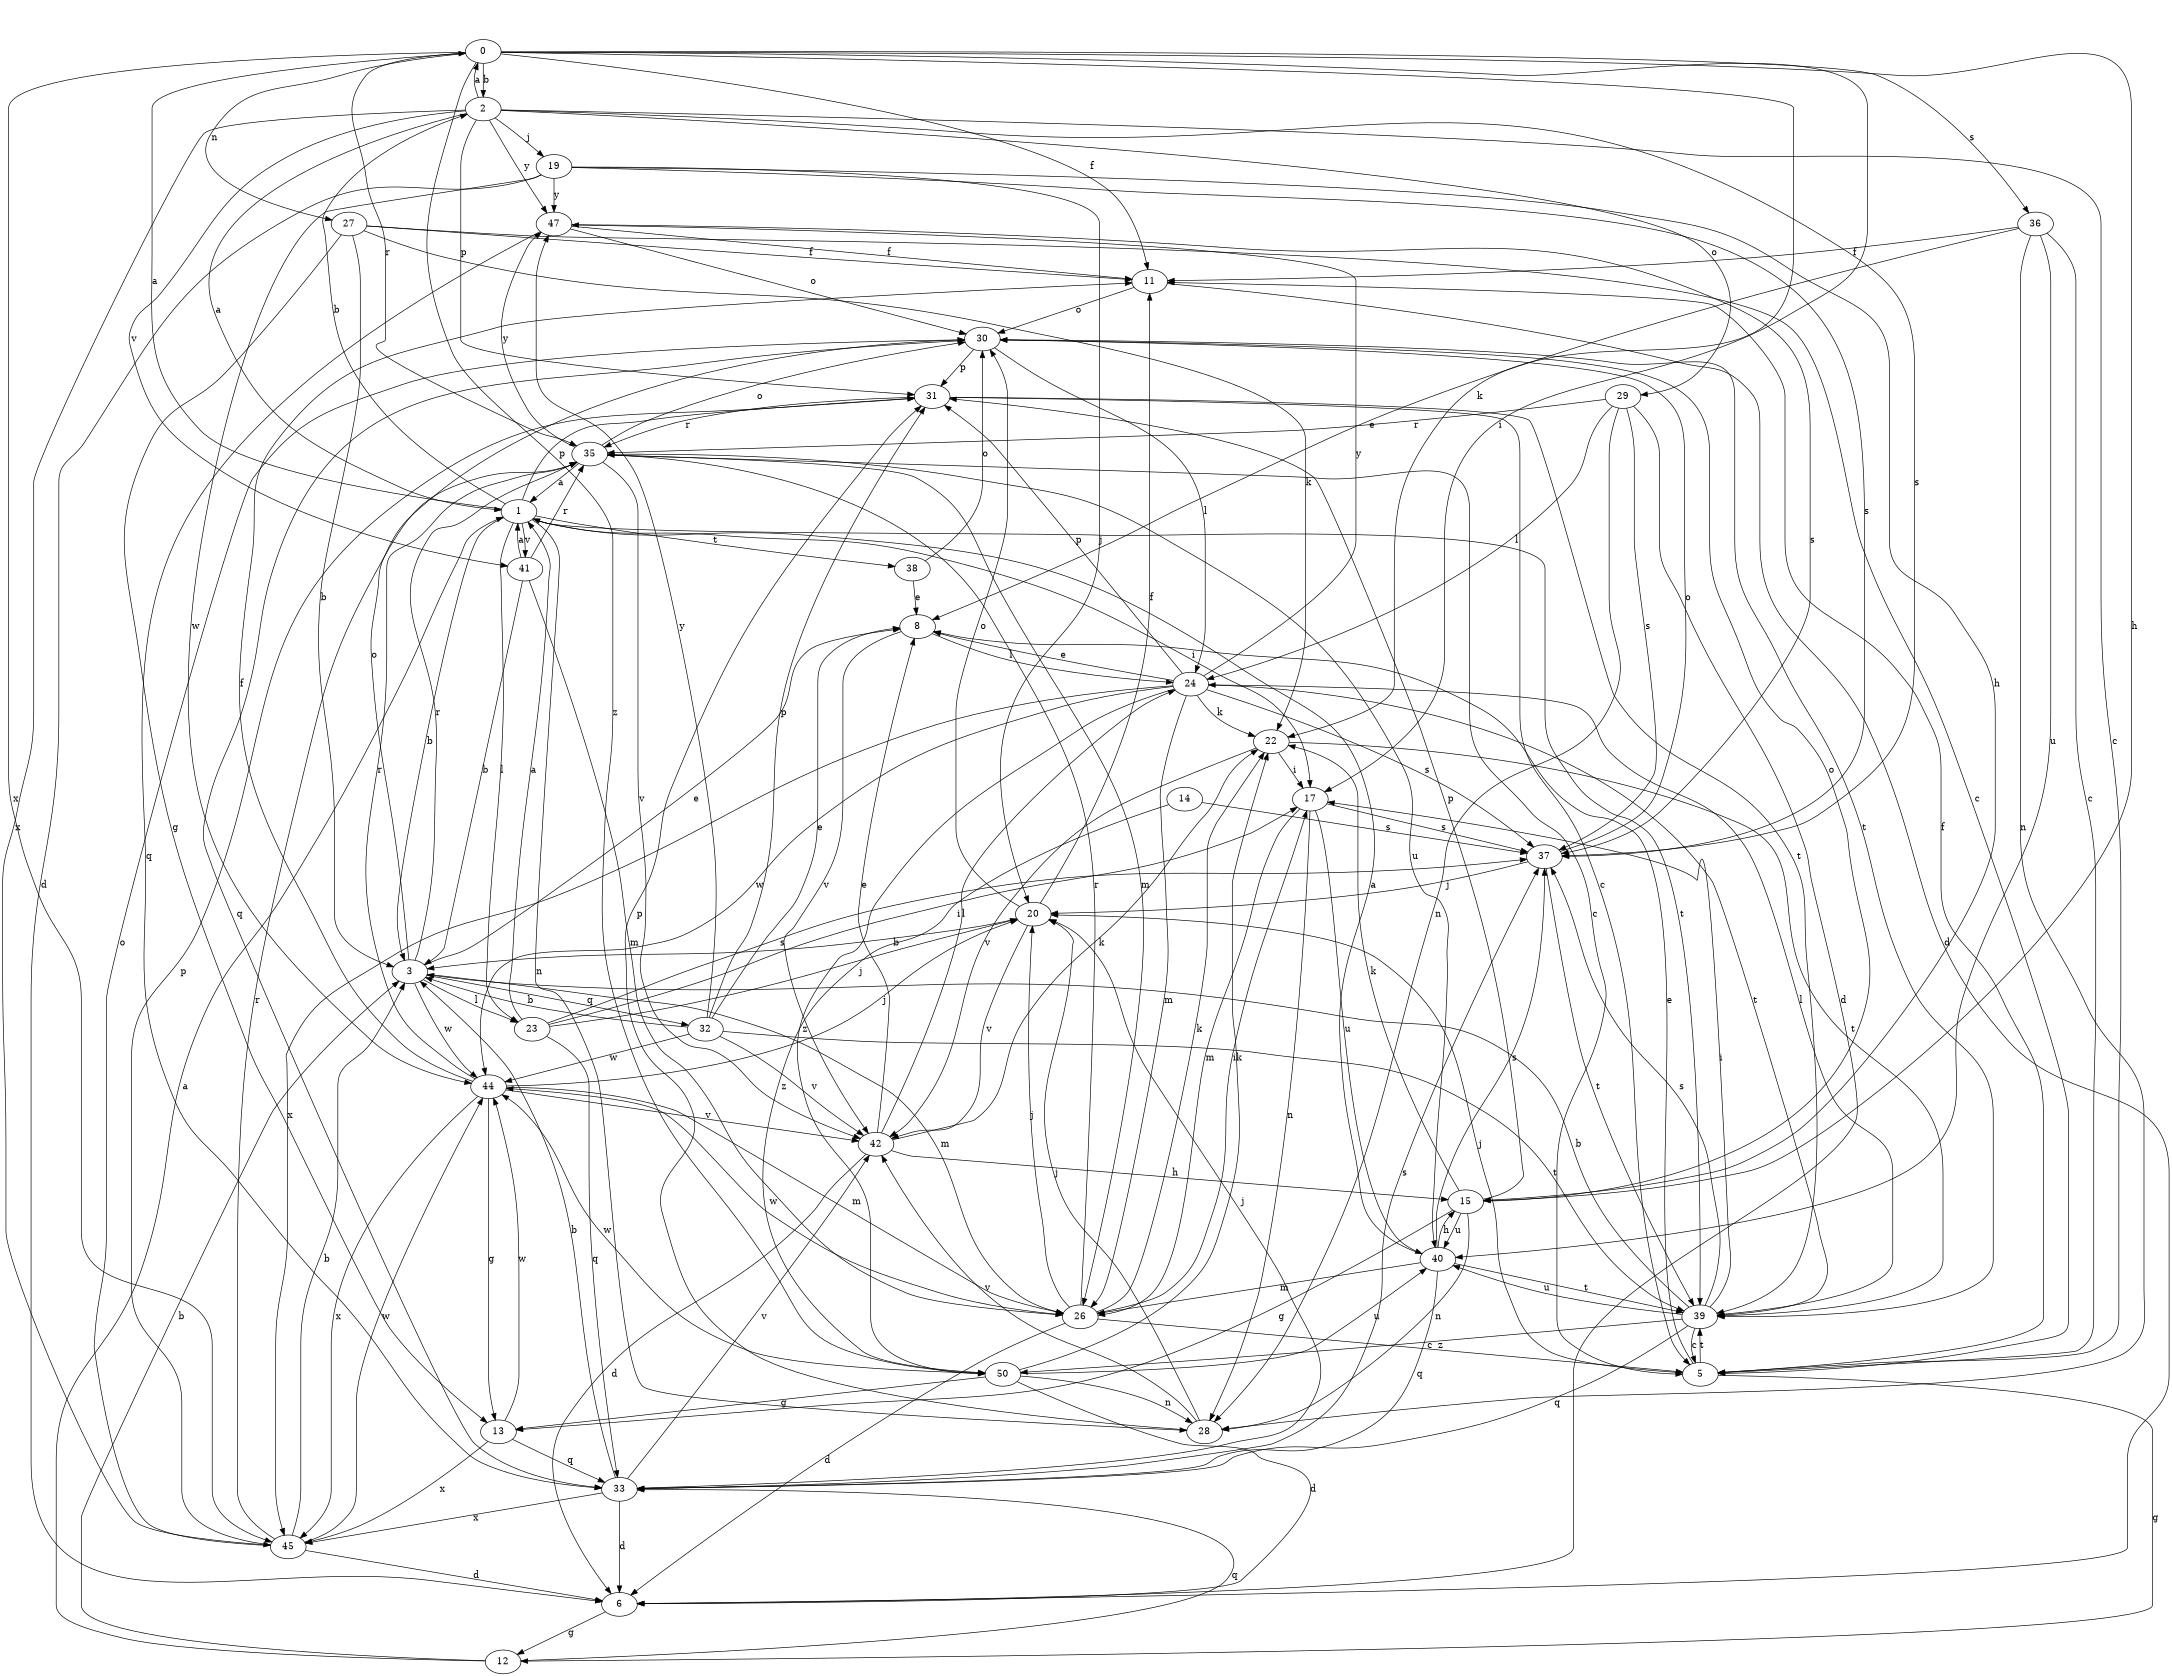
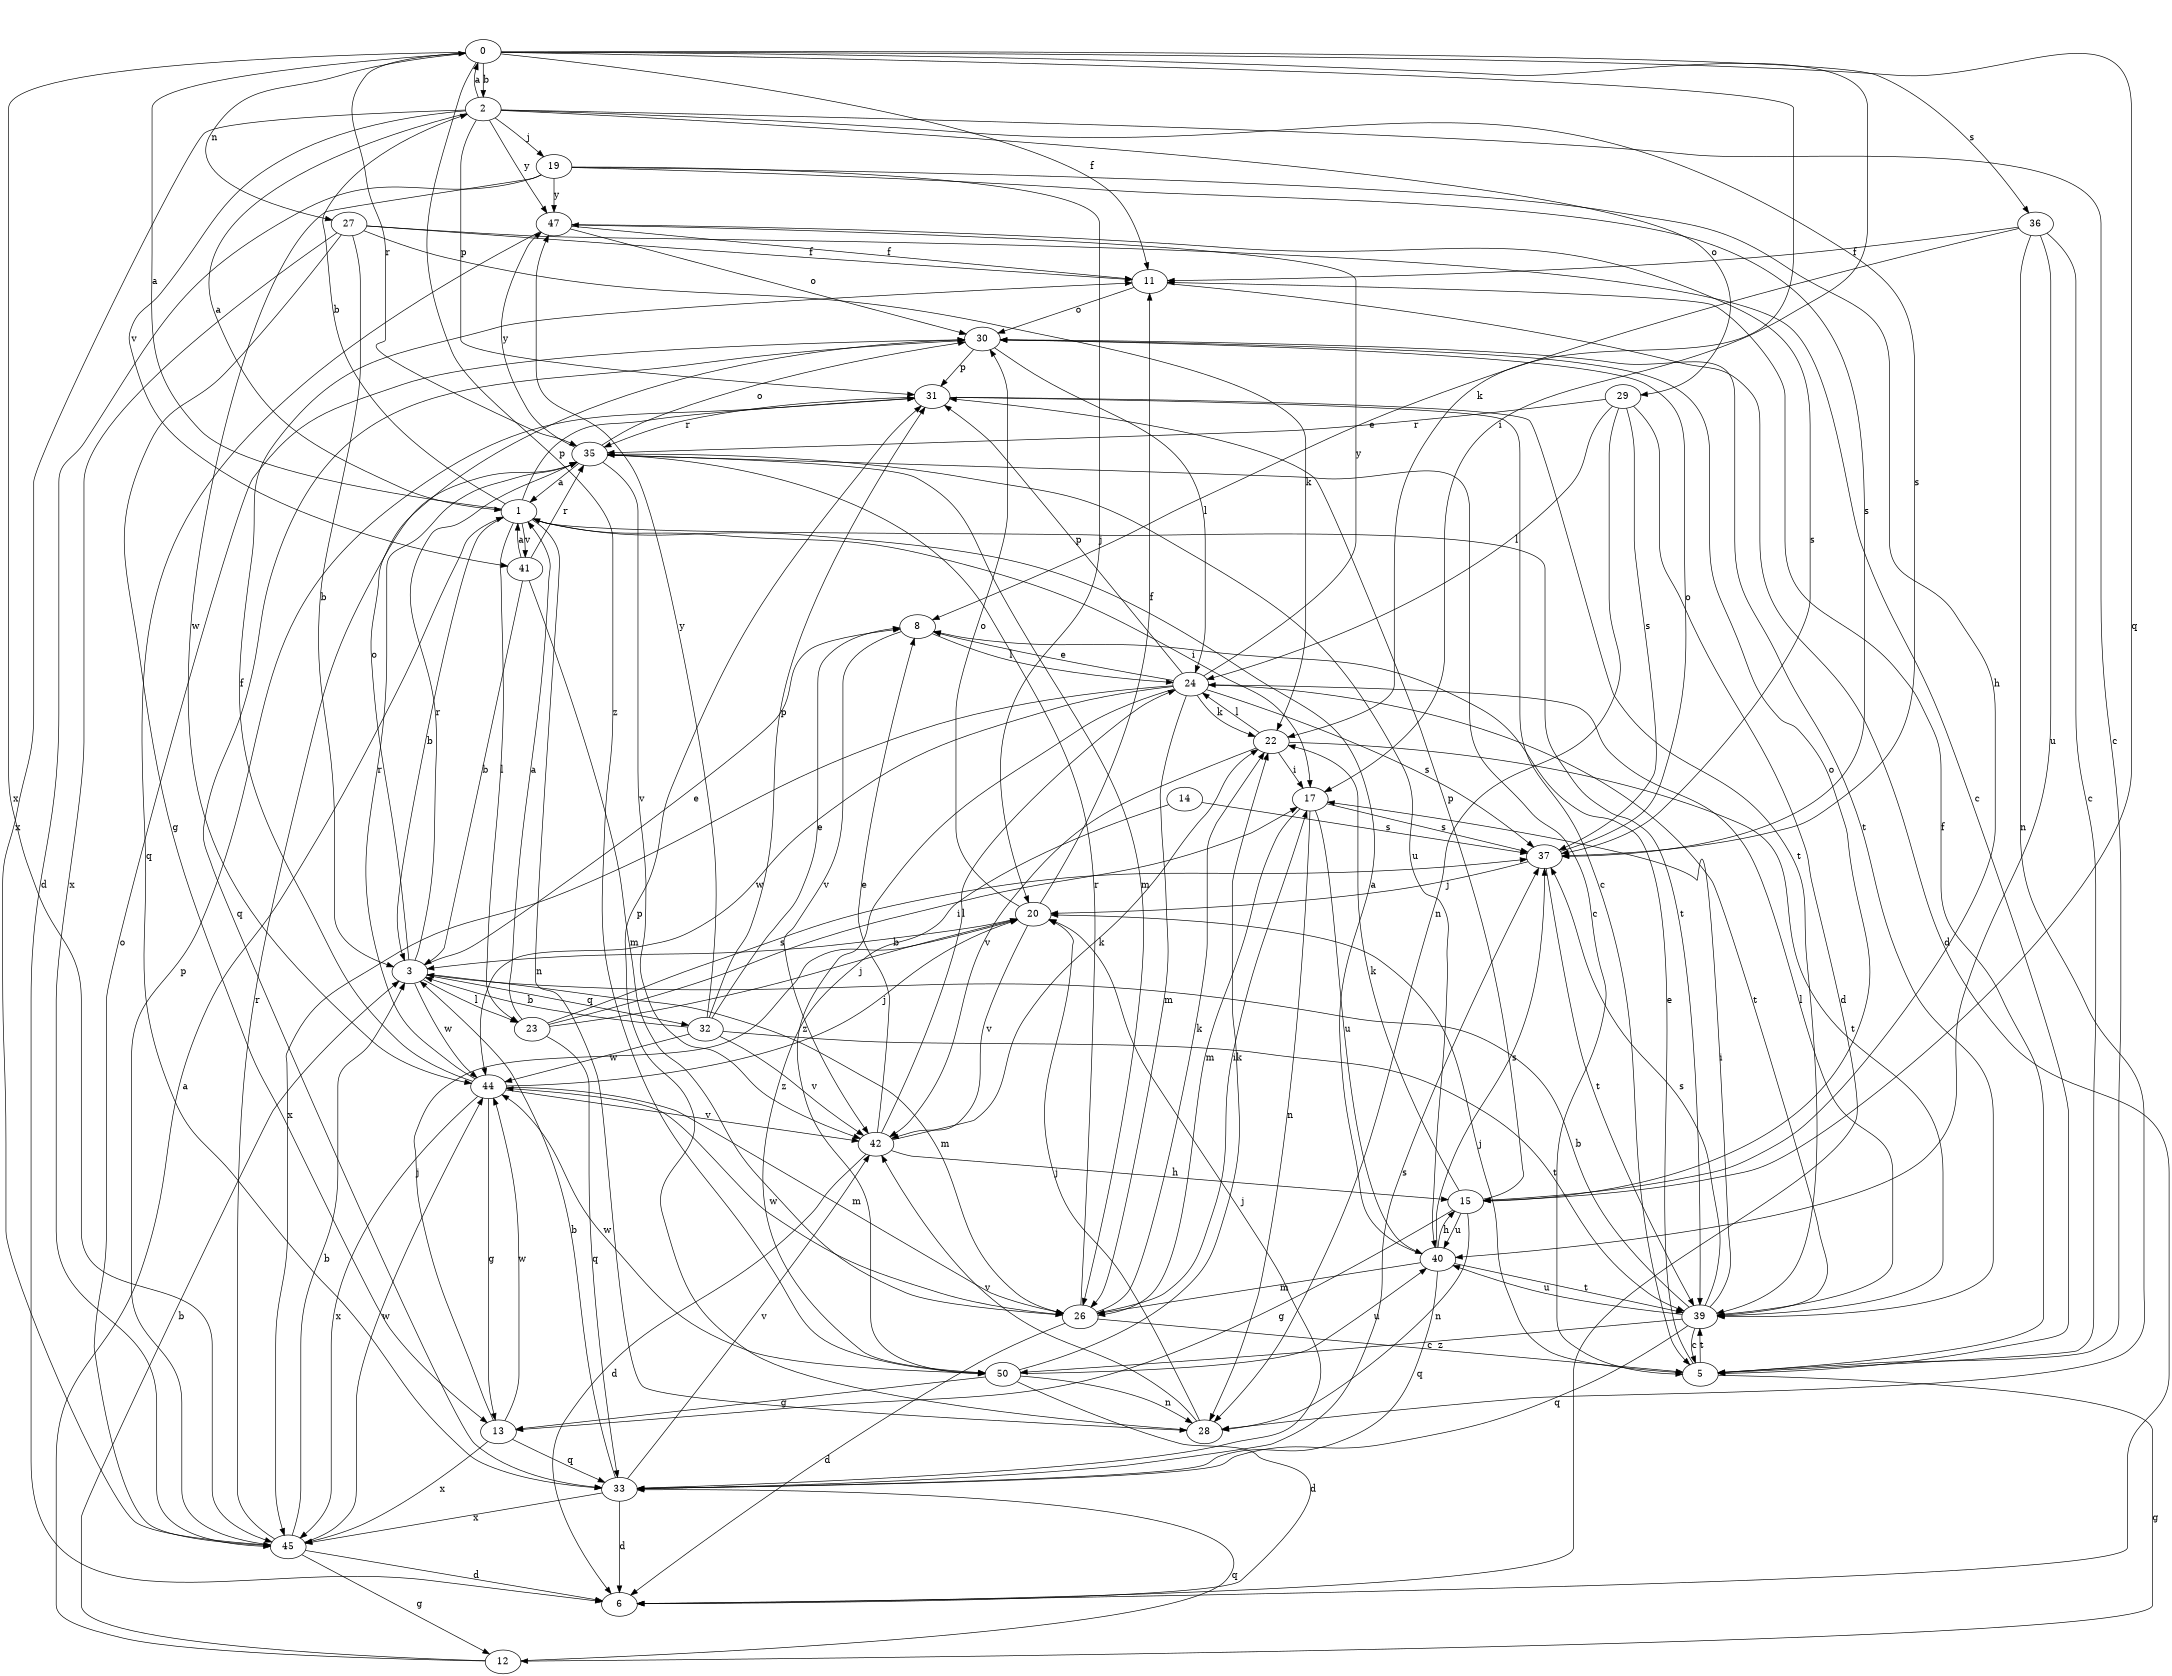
node "38": removed
edge "0" -> "15": label "h" -> "q"
edge "22" -> "24": added, label "l"
edge "27" -> "45": added, label "x"
edge "26" -> "20": now "13" -> "20"
edge "6" -> "12": now "45" -> "12"
